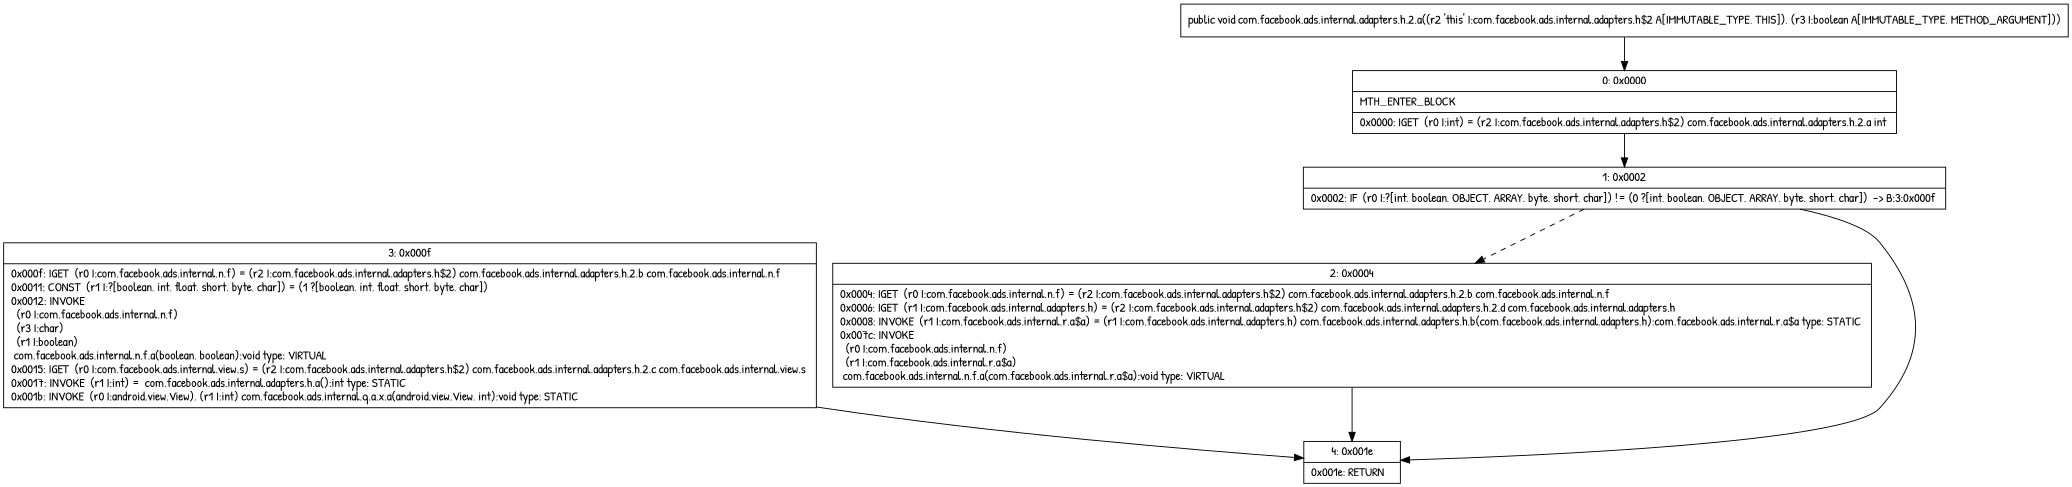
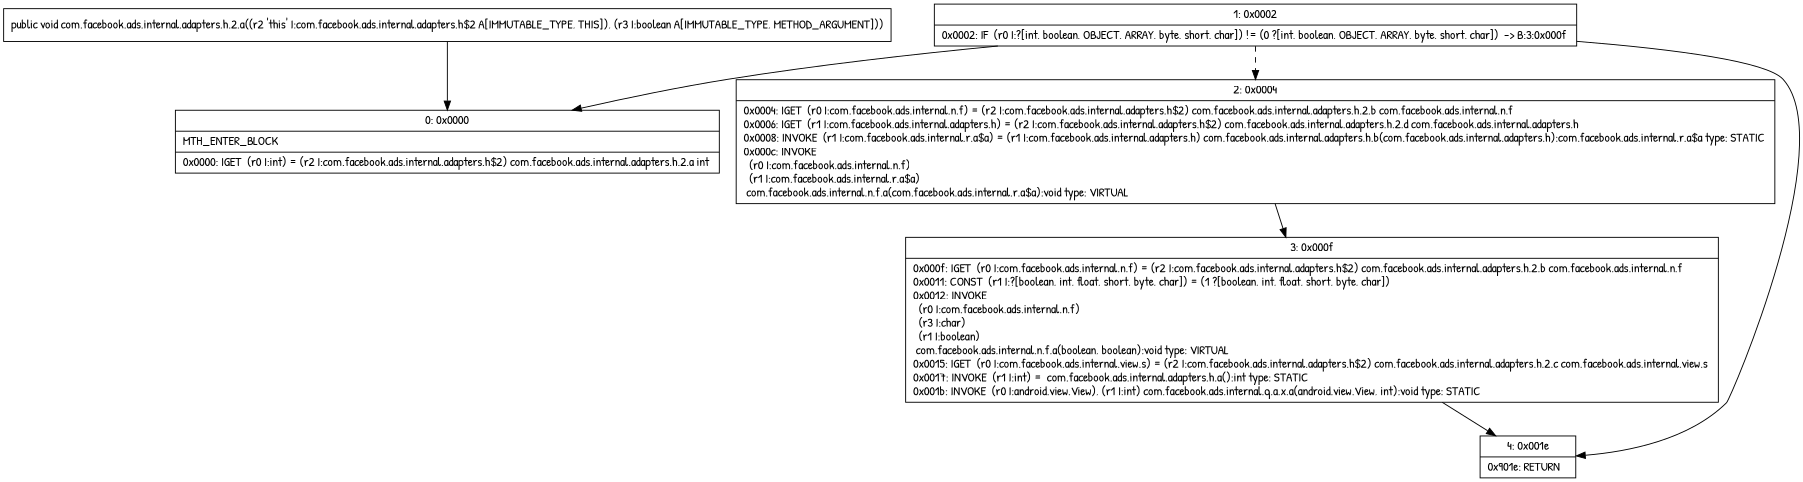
edge "0: 0x0000" -> "1: 0x0002": reversed
node "2: 0x0004": text "0x007c: INVOKE" -> "0x000c: INVOKE"
edge "2: 0x0004" -> "4: 0x001e": now "2: 0x0004" -> "3: 0x000f"
node "4: 0x001e": text "0x001e: RETURN" -> "0x901e: RETURN"
